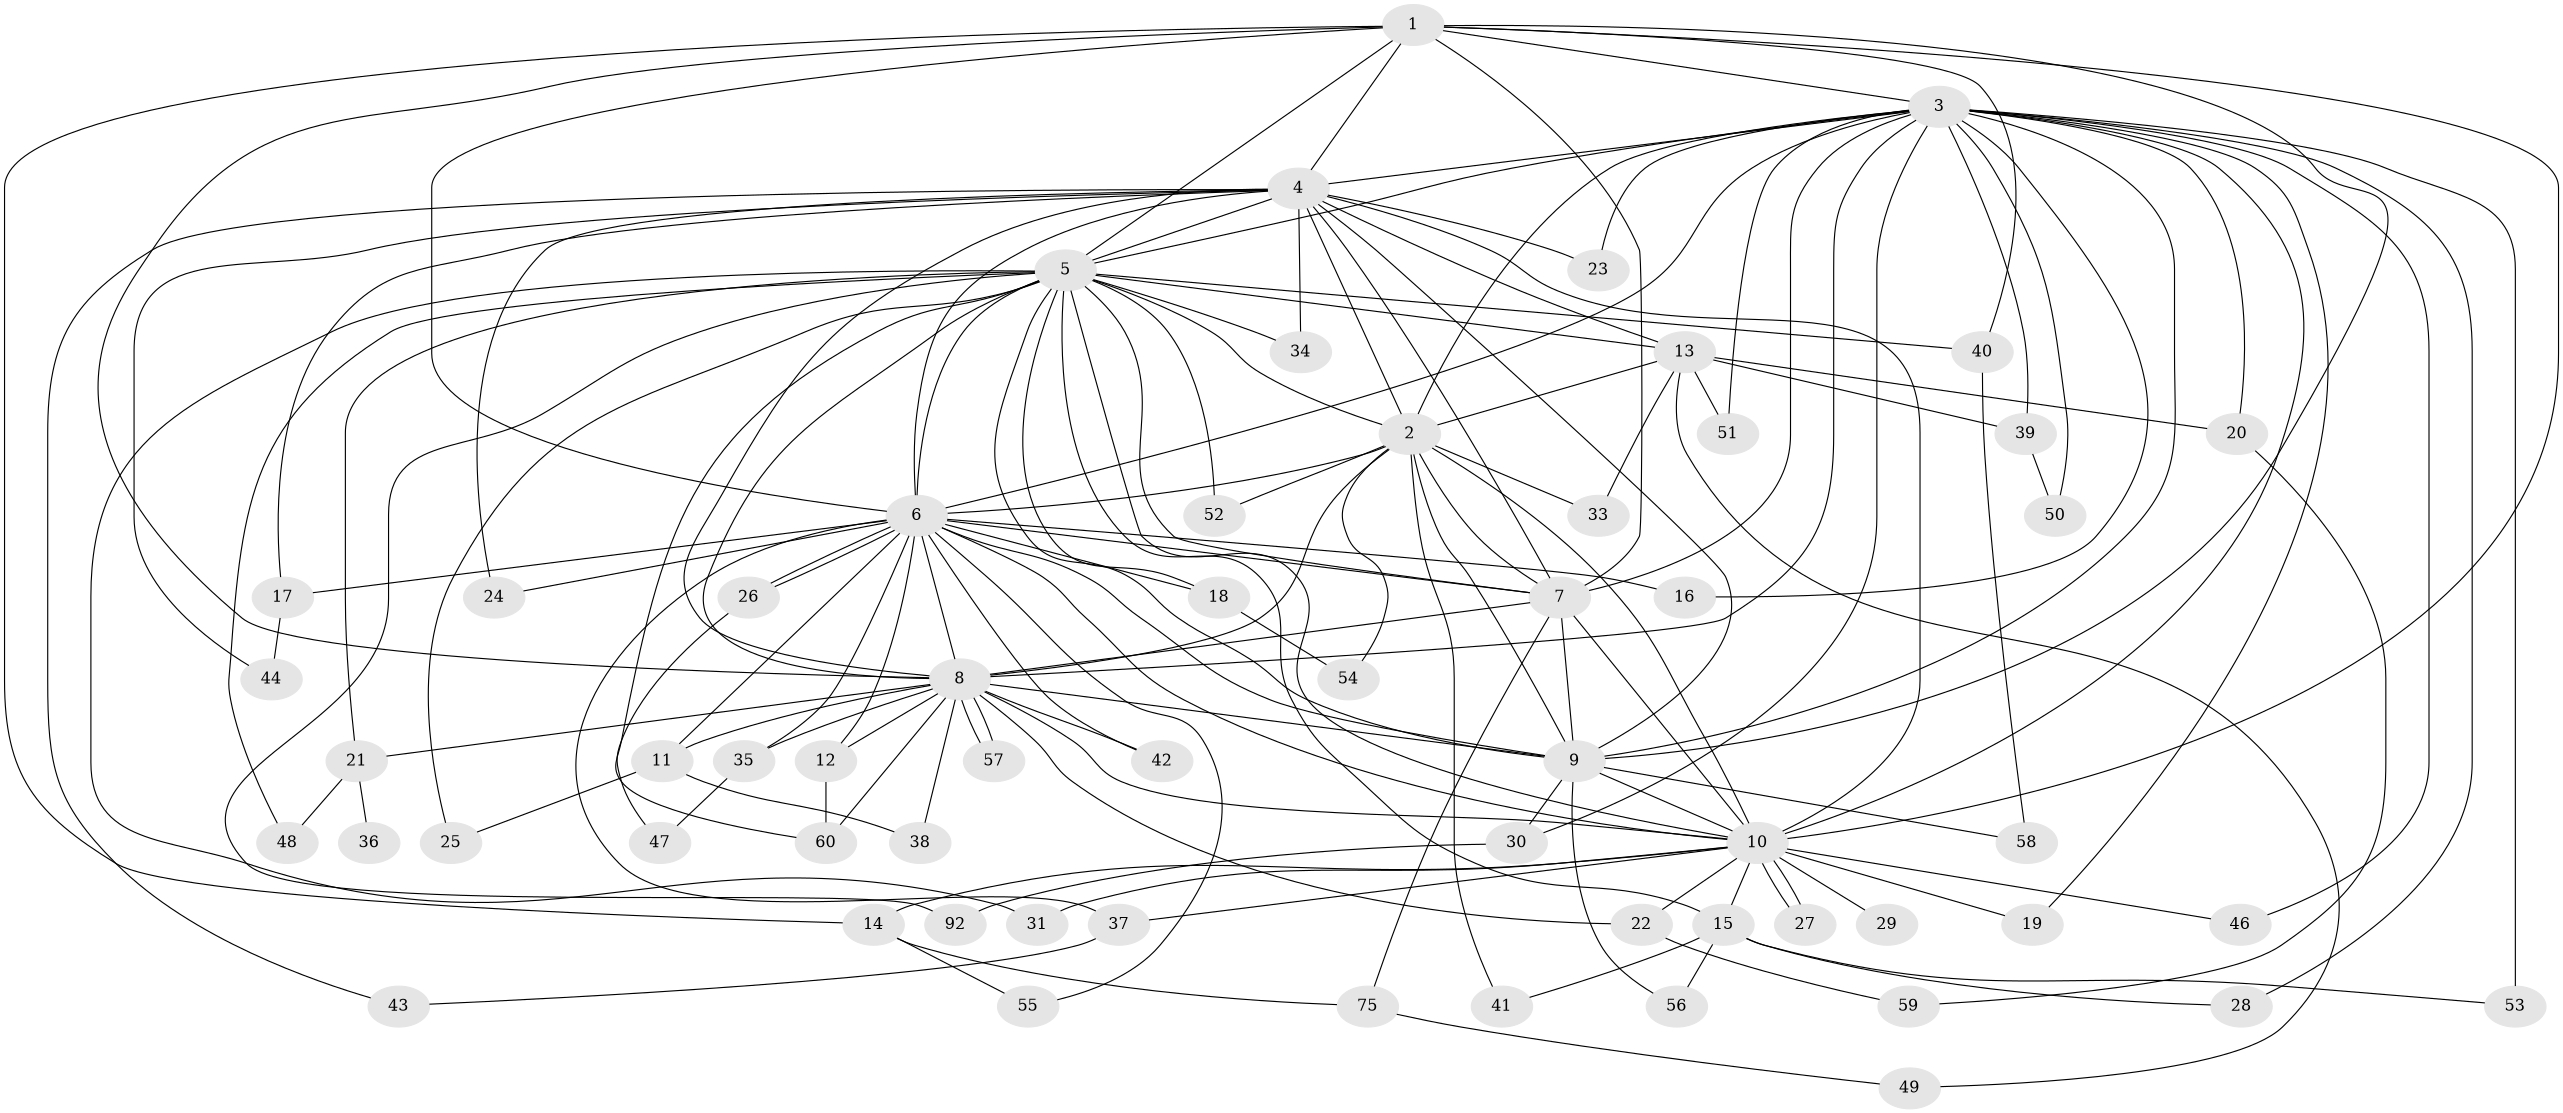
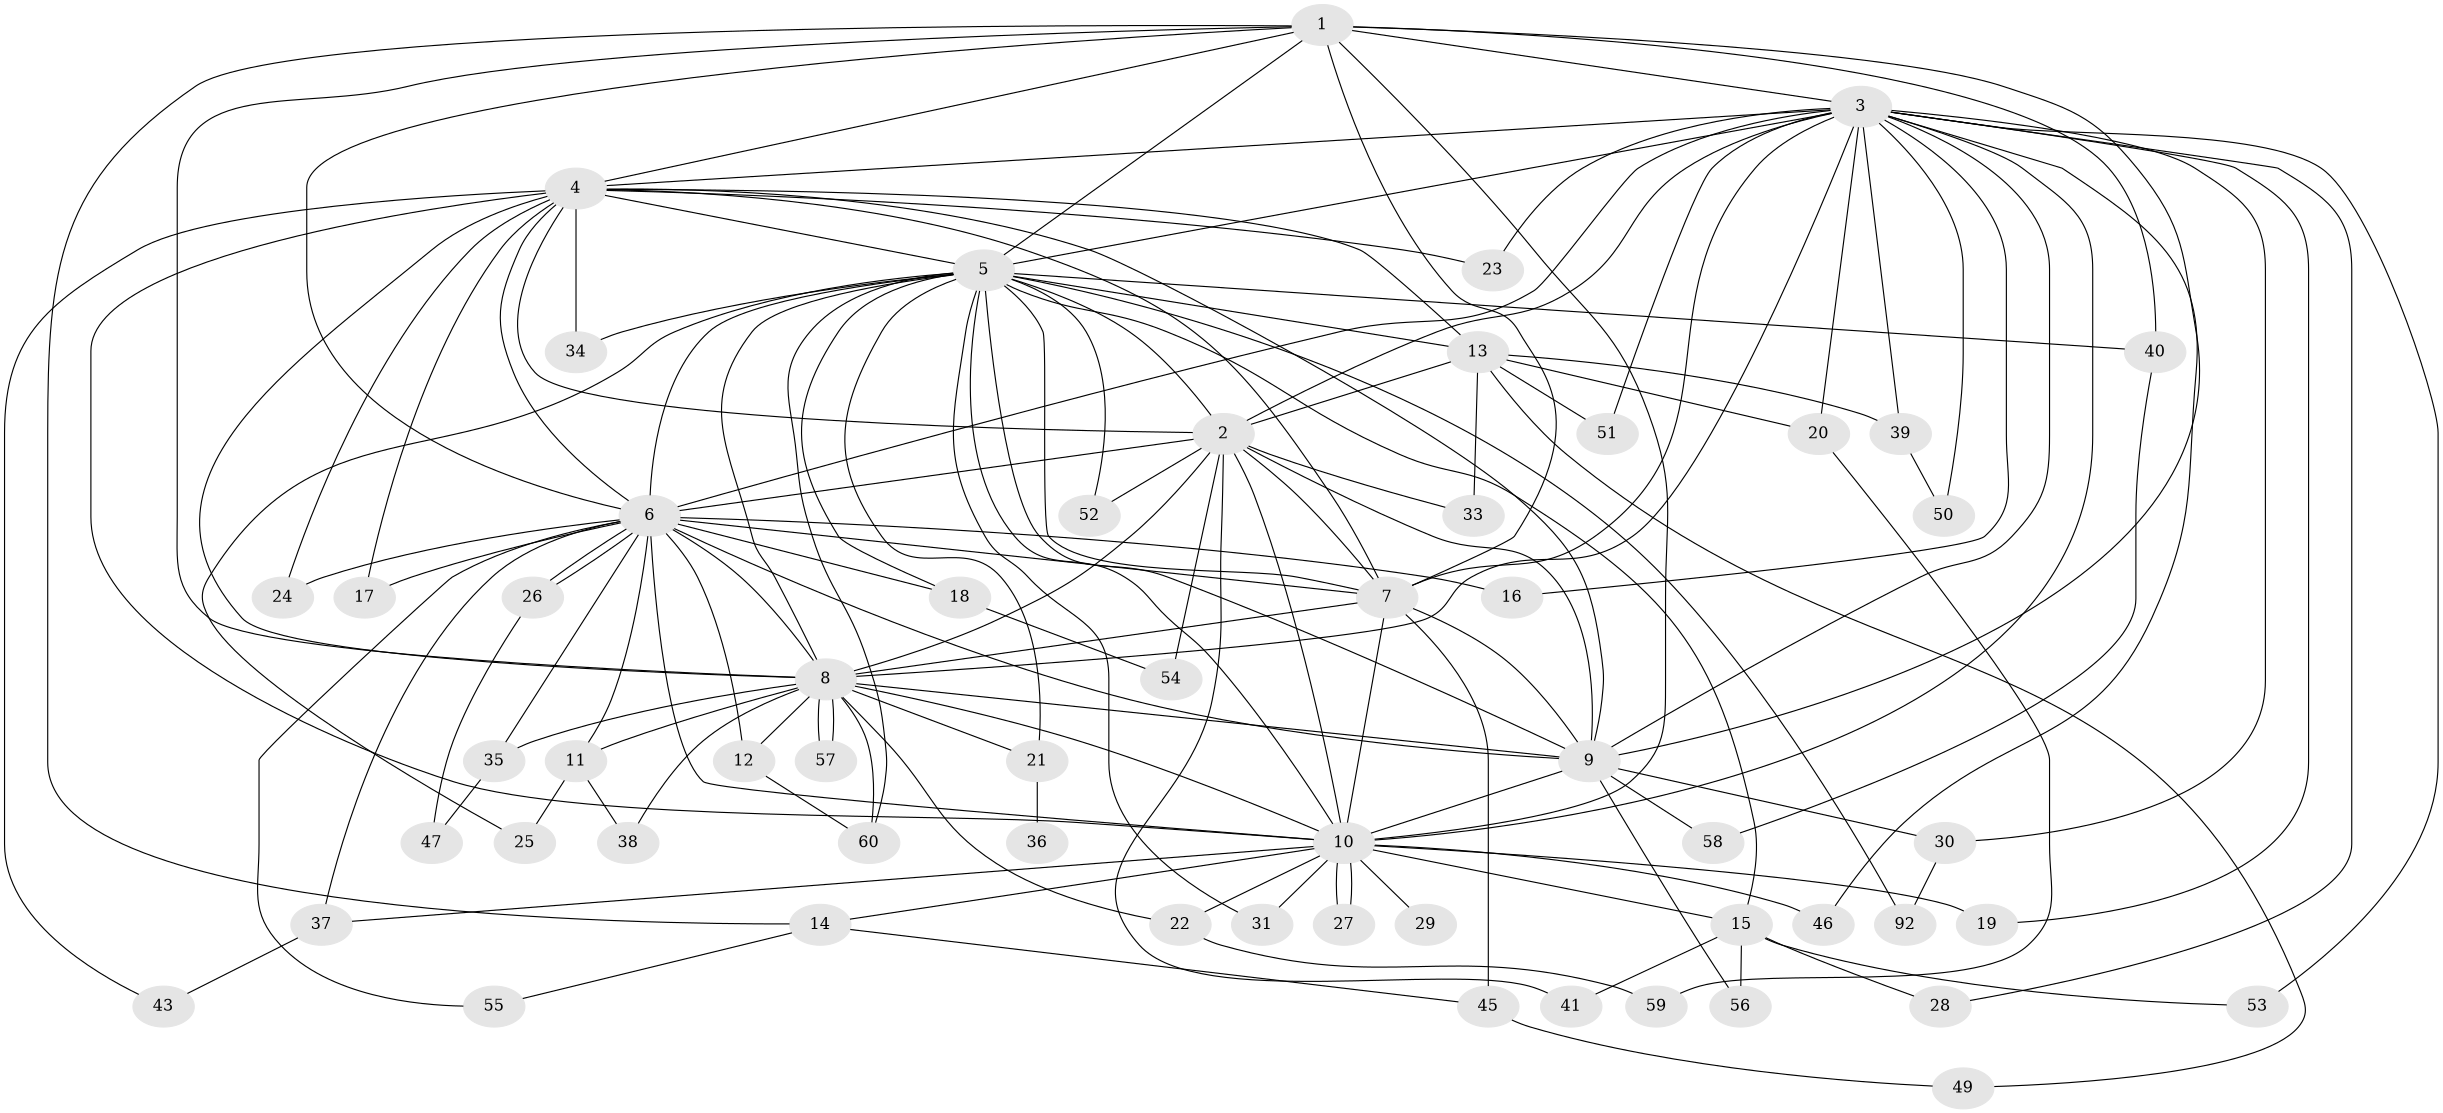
node "44": removed
node "42": removed
node "48": removed
node "75": label "75" -> "45"
